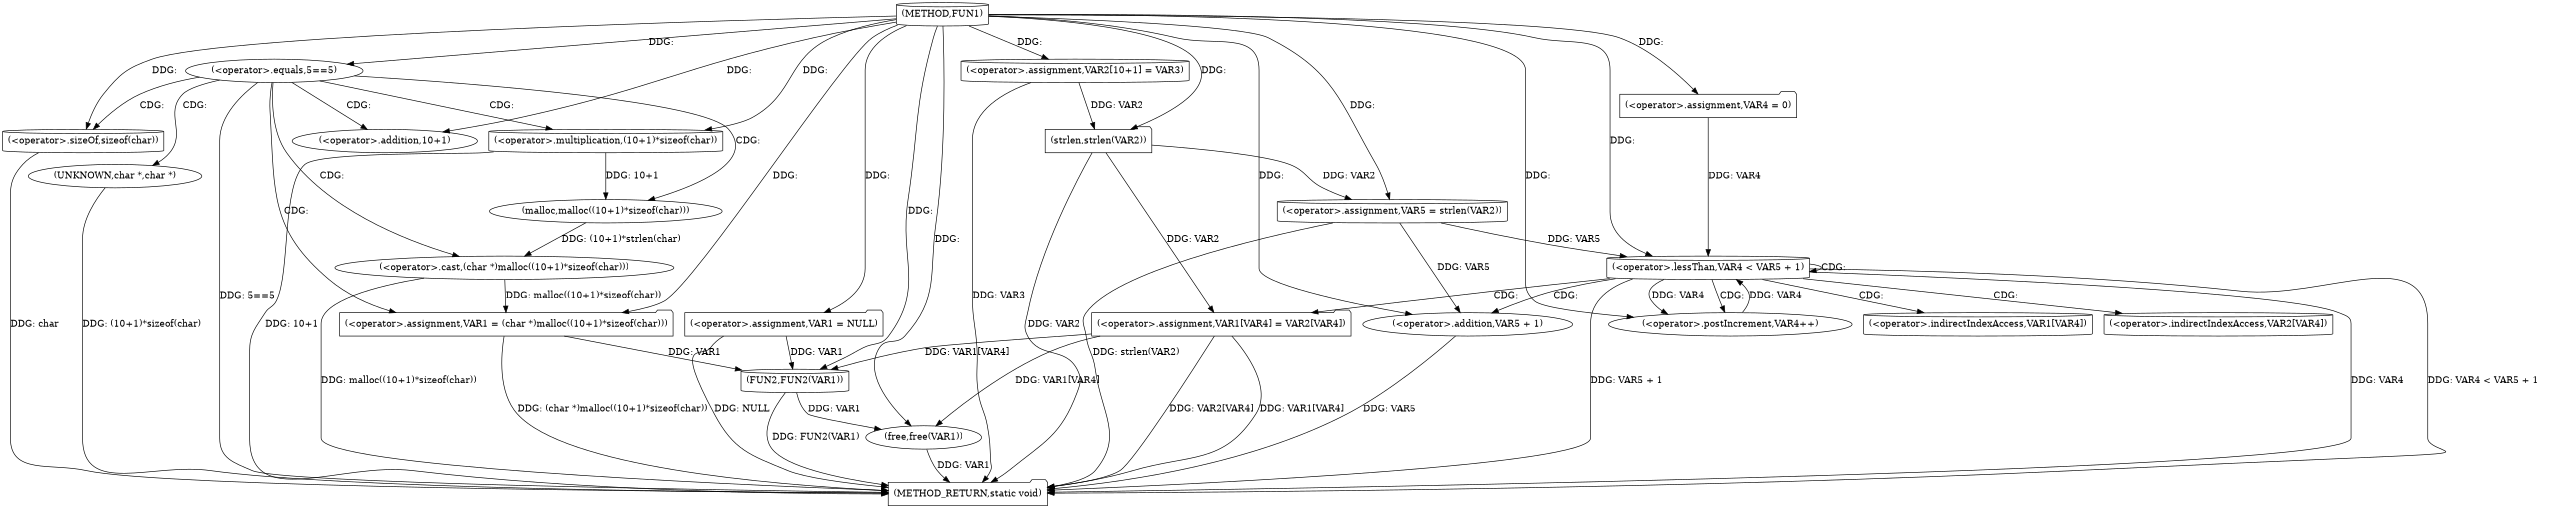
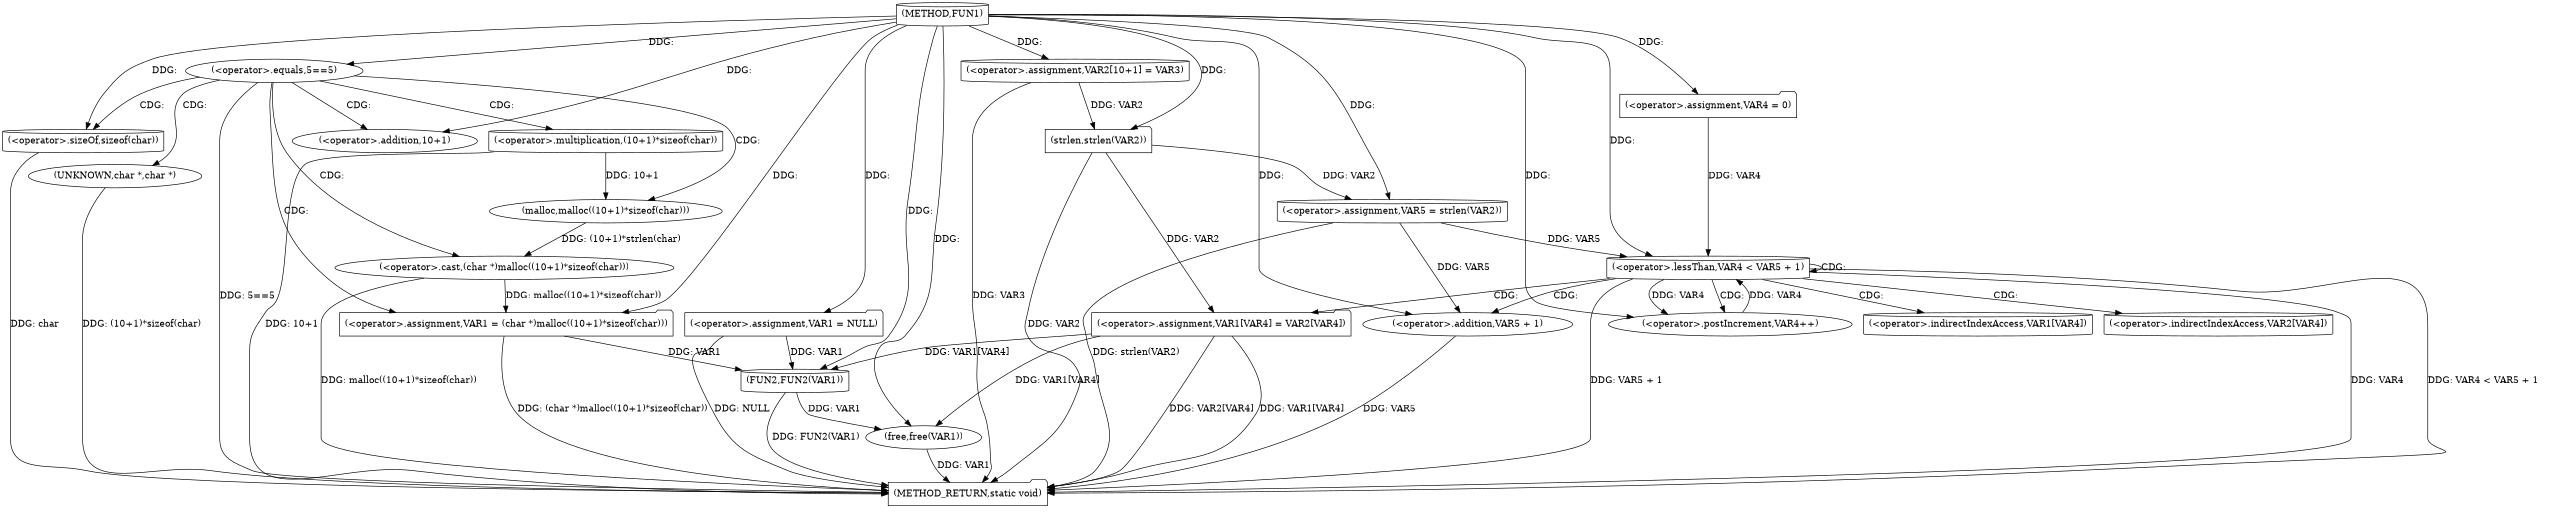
edge "(METHOD,FUN1)" -> "(<operator>.multiplication,(10+1)*sizeof(char))": removed, label "DDG:"
